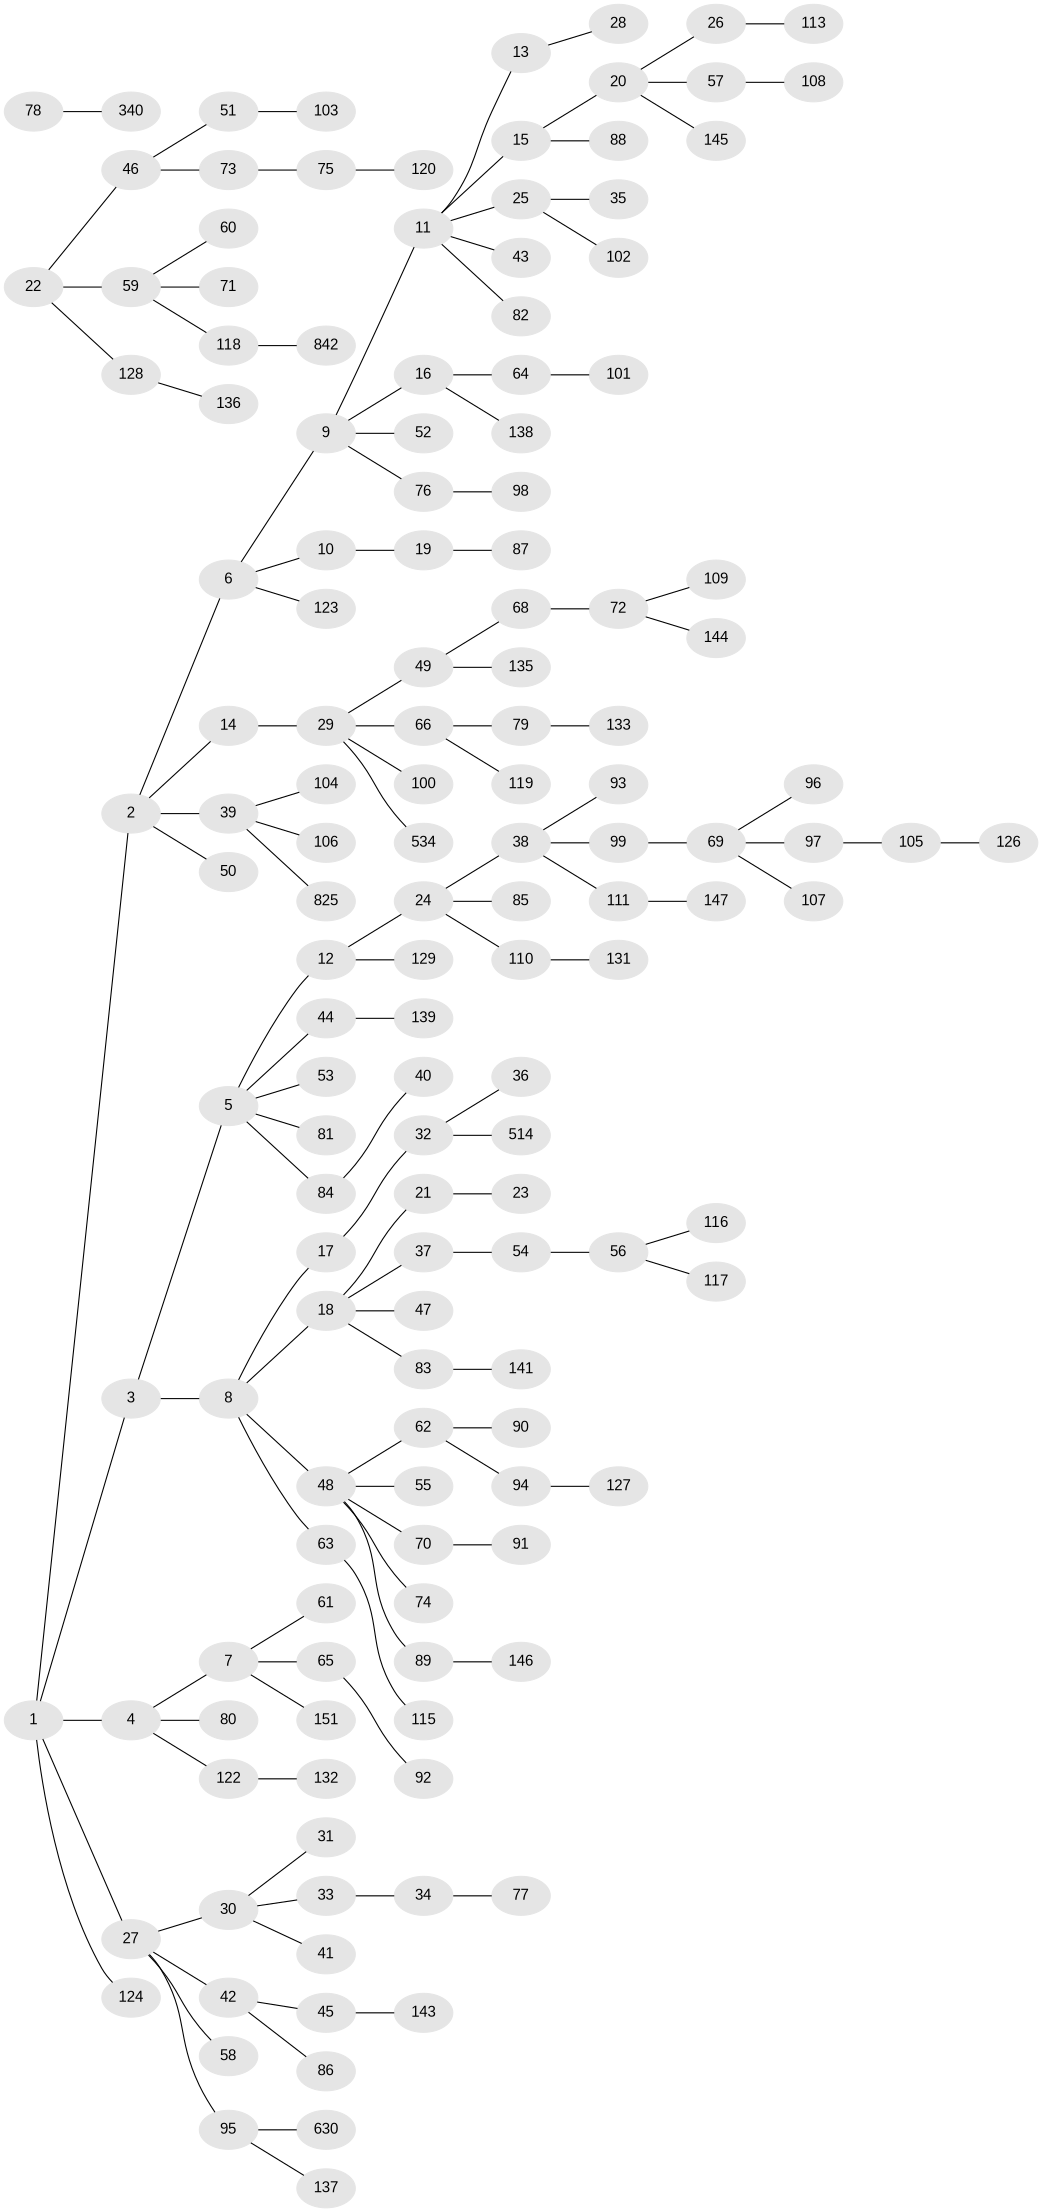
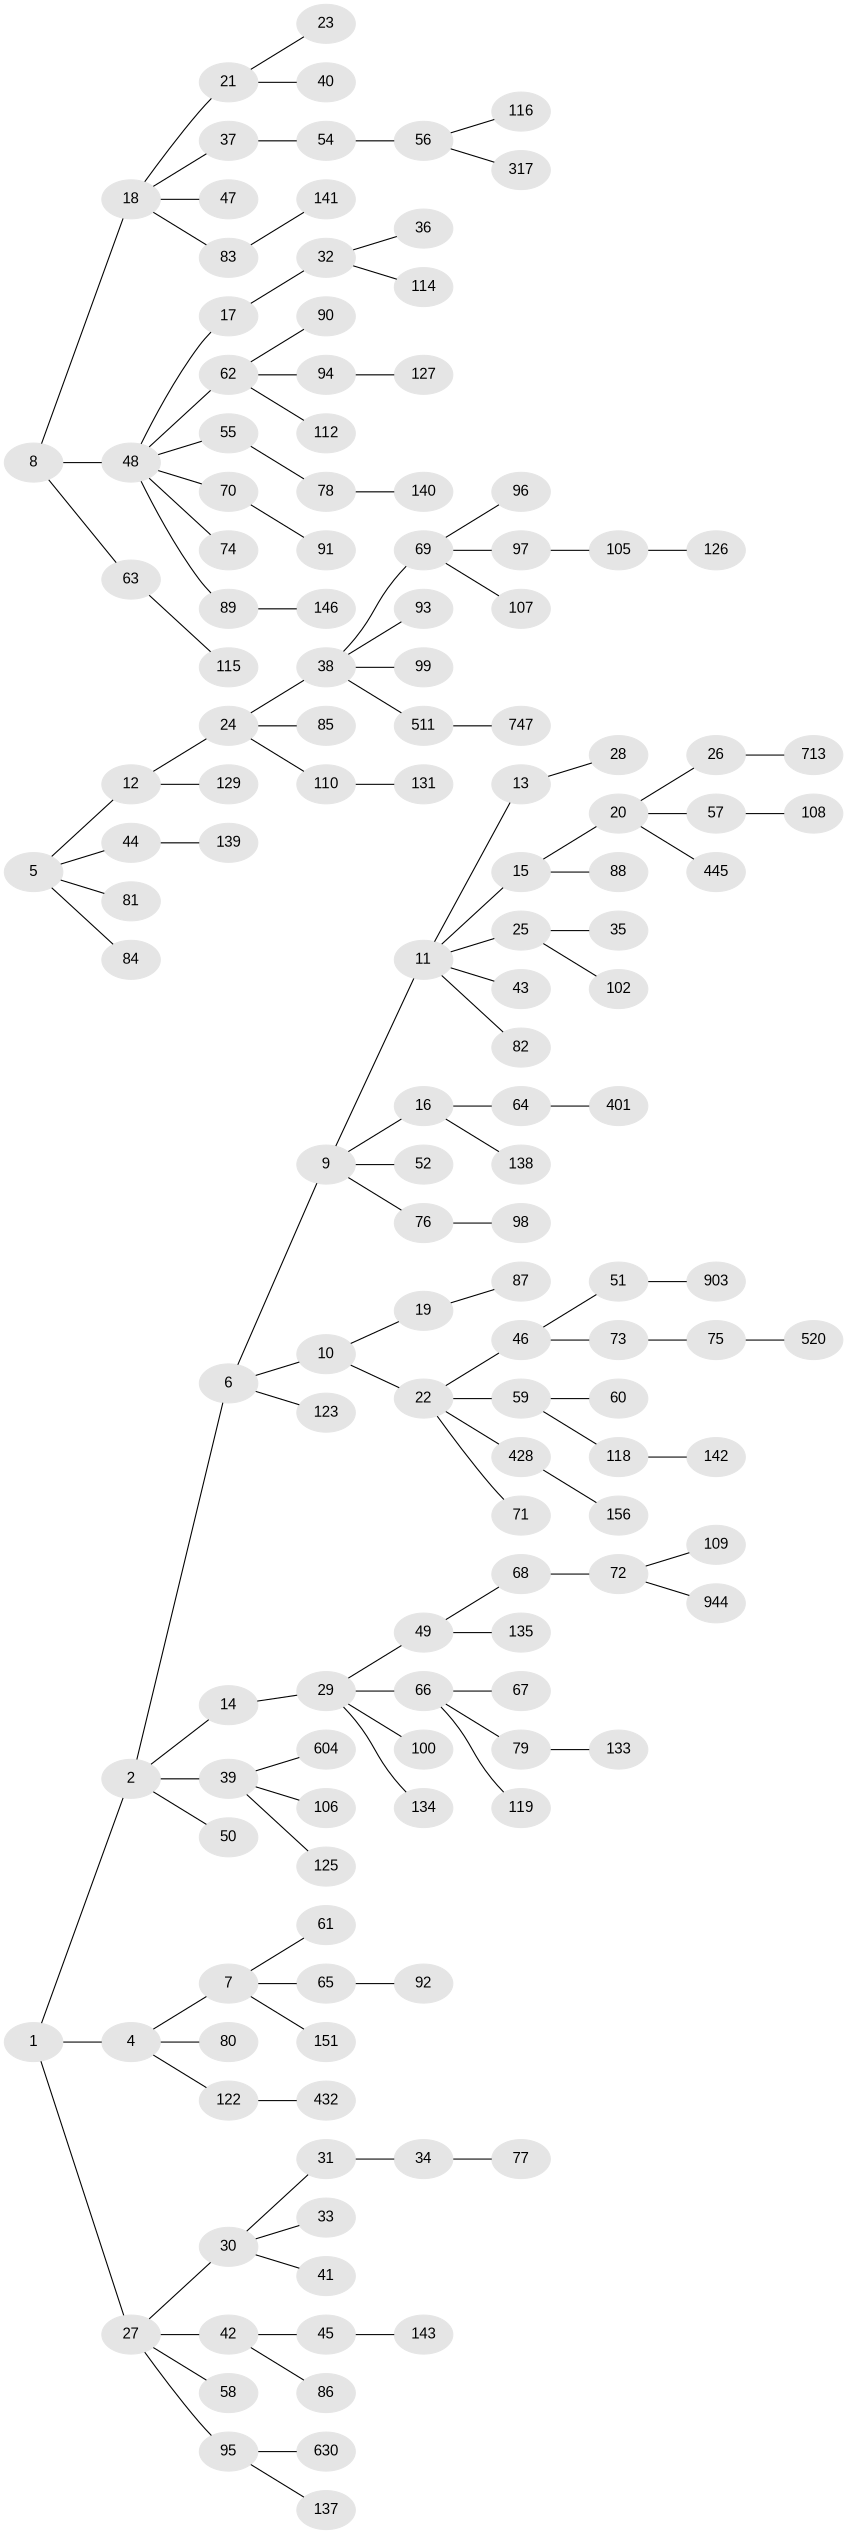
node "113": label "113" -> "713"
node "340": label "340" -> "140"
node "103": label "103" -> "903"
node "145": label "145" -> "445"
node "120": label "120" -> "520"
edge "59" -- "71": now "22" -- "71"
node "842": label "842" -> "142"
node "128": label "128" -> "428"
node "101": label "101" -> "401"
node "136": label "136" -> "156"
node "112": added
edge "55" -- "78": added
node "144": label "144" -> "944"
node "104": label "104" -> "604"
node "534": label "534" -> "134"
edge "99" -- "69": now "38" -- "69"
node "825": label "825" -> "125"
node "111": label "111" -> "511"
node "147": label "147" -> "747"
node "53": removed
edge "40" -- "84": now "40" -- "21"
node "514": label "514" -> "114"
node "117": label "117" -> "317"
edge "17" -- "8": now "17" -- "48"
edge "10" -- "22": added
node "3": removed
node "67": added
node "132": label "132" -> "432"
edge "33" -- "34": now "31" -- "34"
node "124": removed
